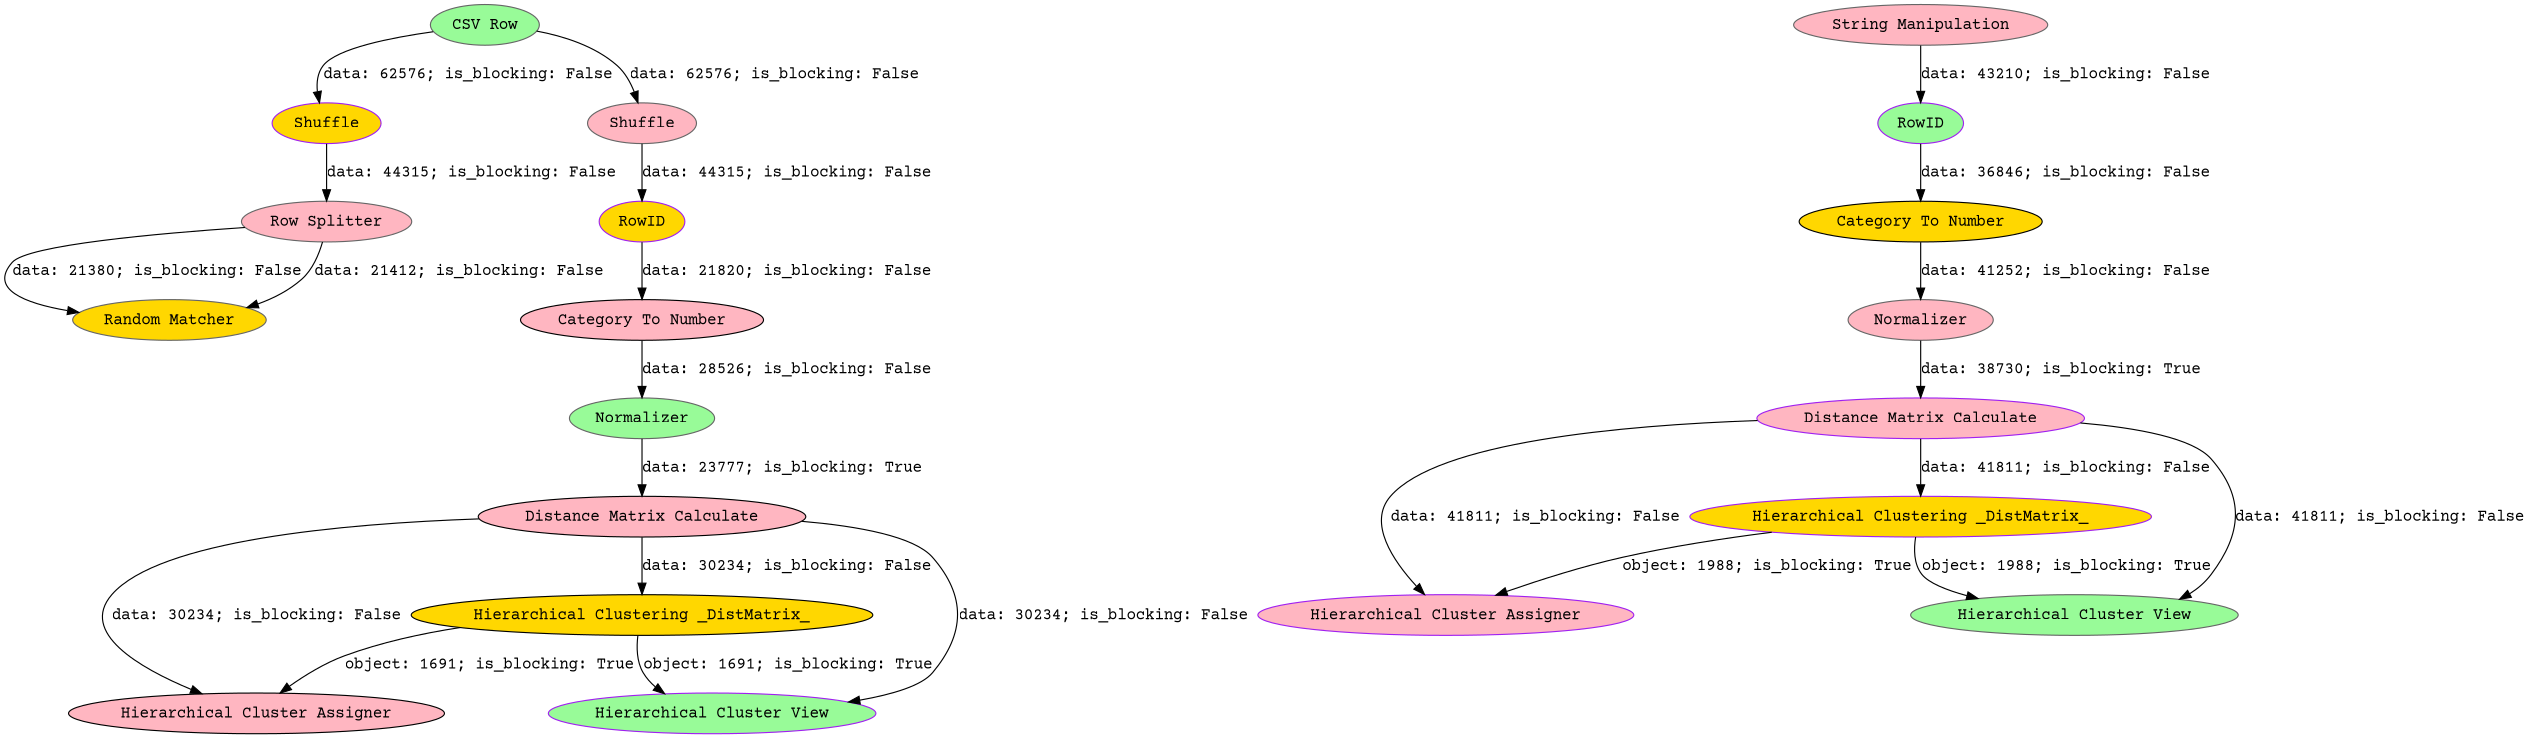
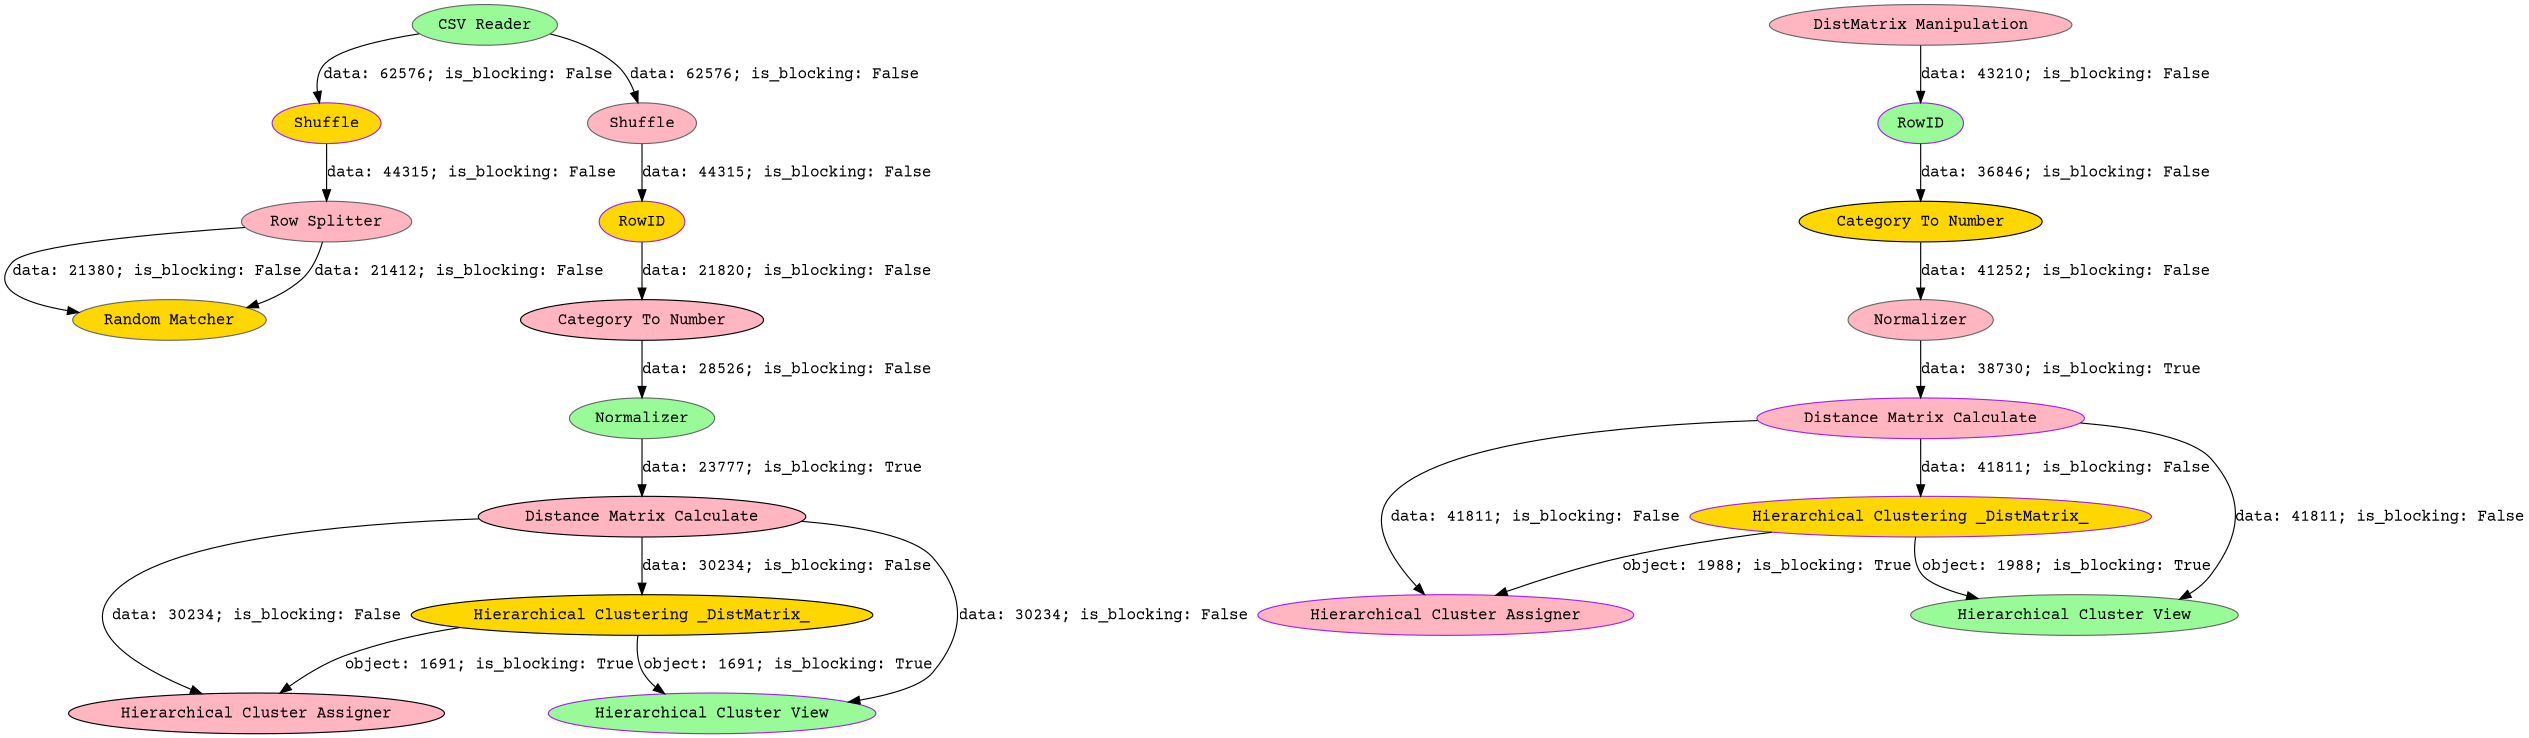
node "CSV Row": label "CSV Row" -> "CSV Reader"
node "String Manipulation": label "String Manipulation" -> "DistMatrix Manipulation"
